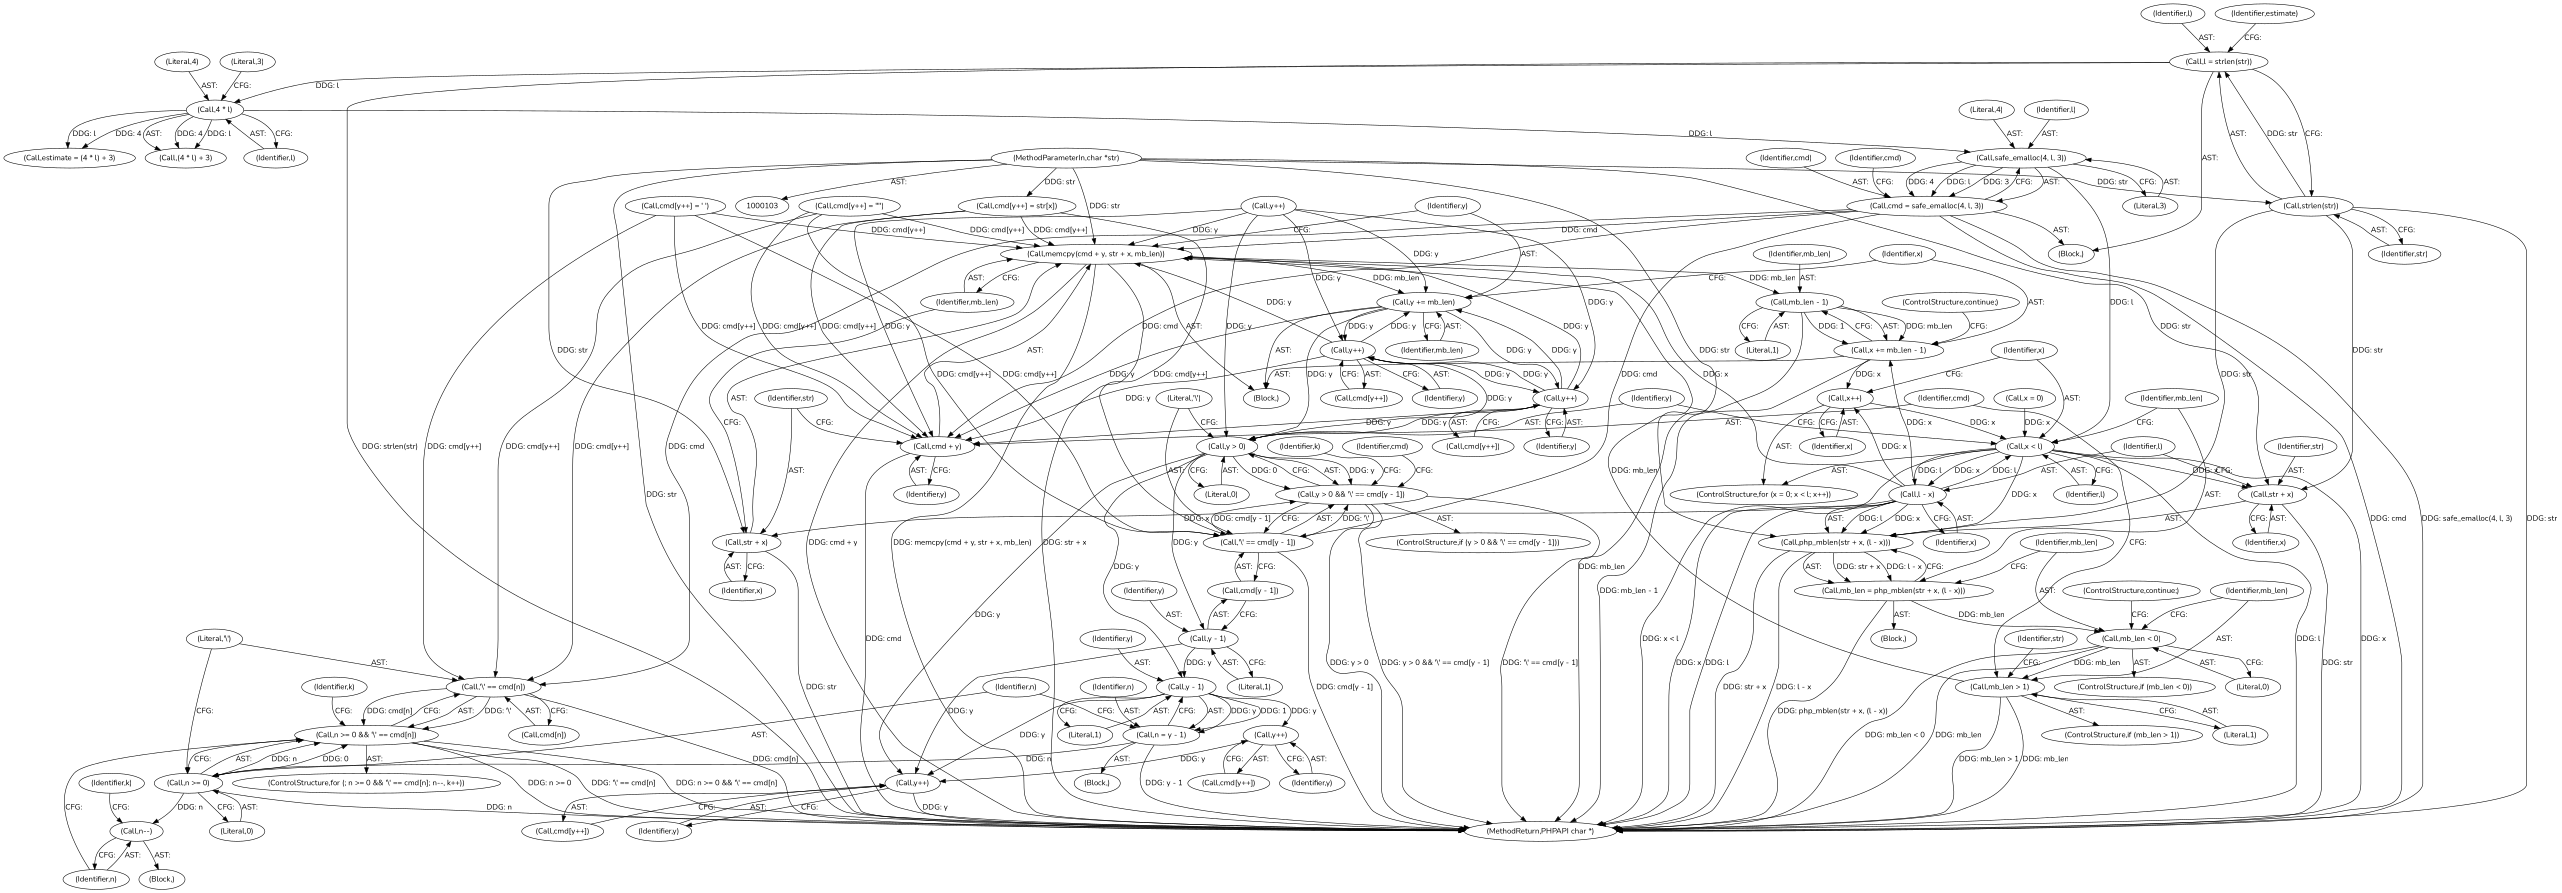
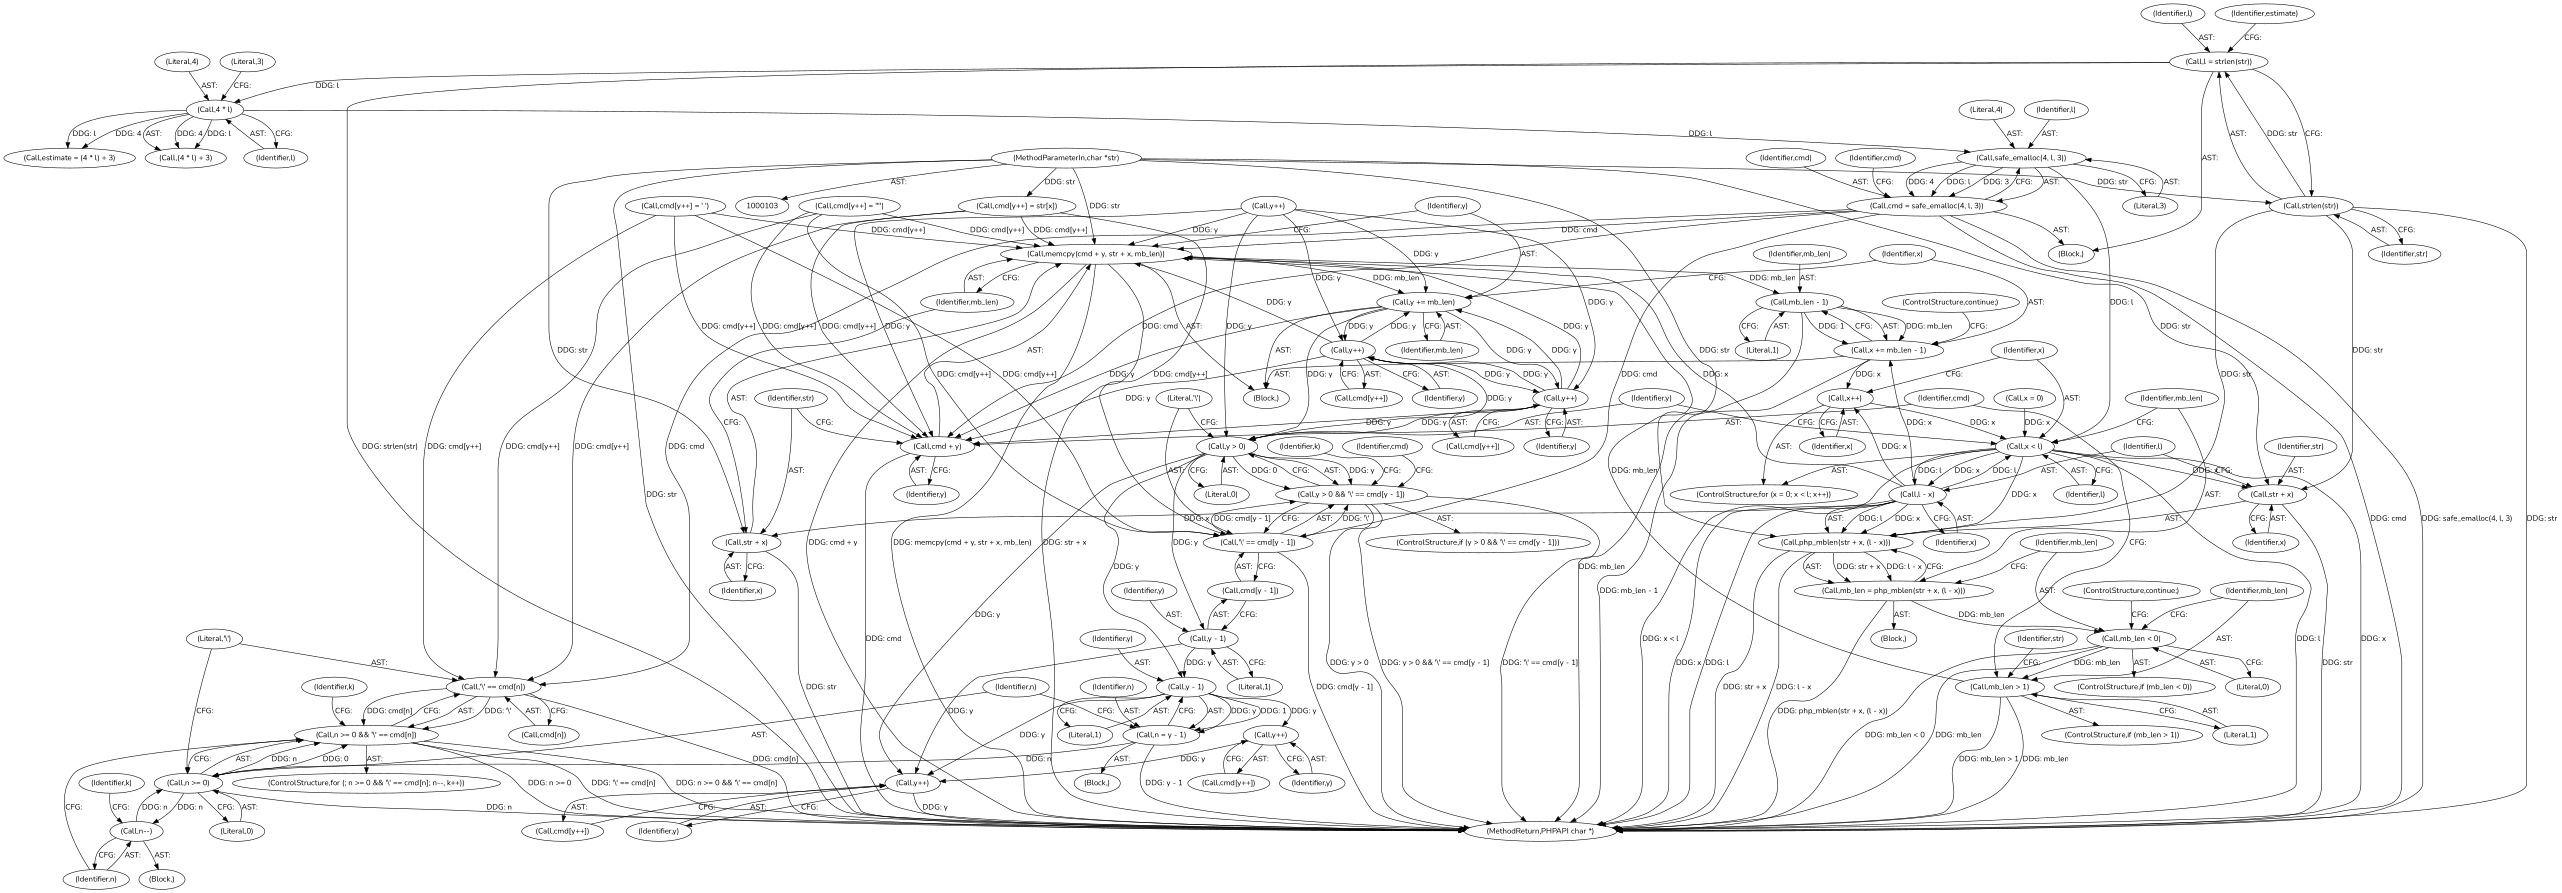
edge "(Call,n--)" -> "(Call,n >= 0)": added, label "DDG: n"
